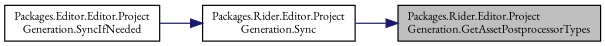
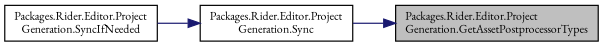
node "Packages.Editor.Editor.Project Generation.SyncIfNeeded": label "Packages.Editor.Editor.Project Generation.SyncIfNeeded" -> "Packages.Rider.Editor.Project Generation.SyncIfNeeded"
